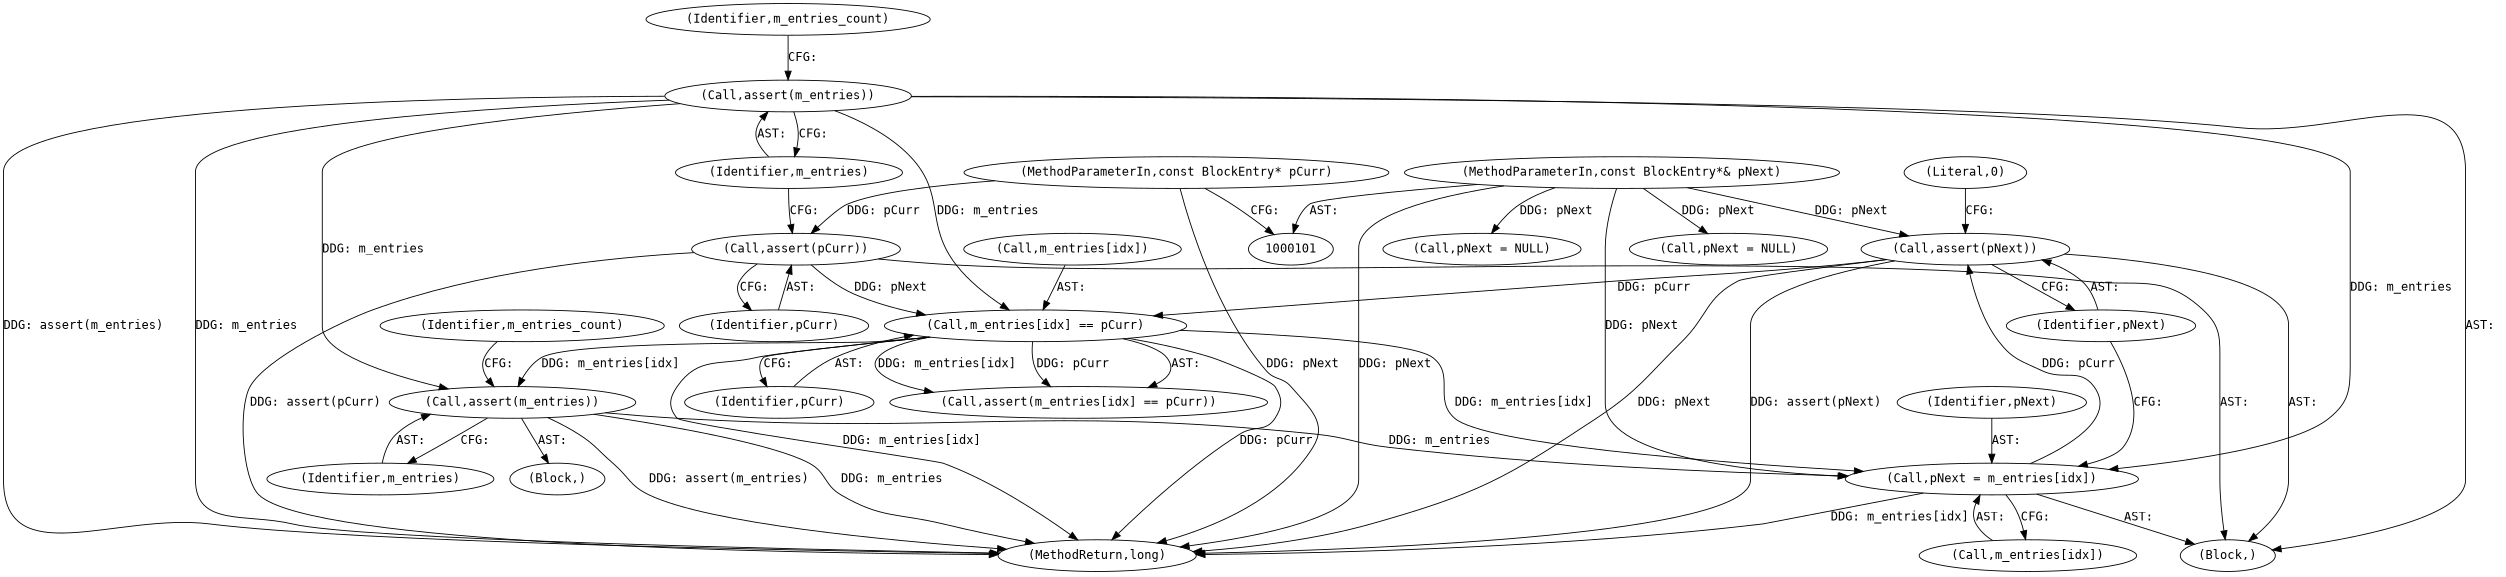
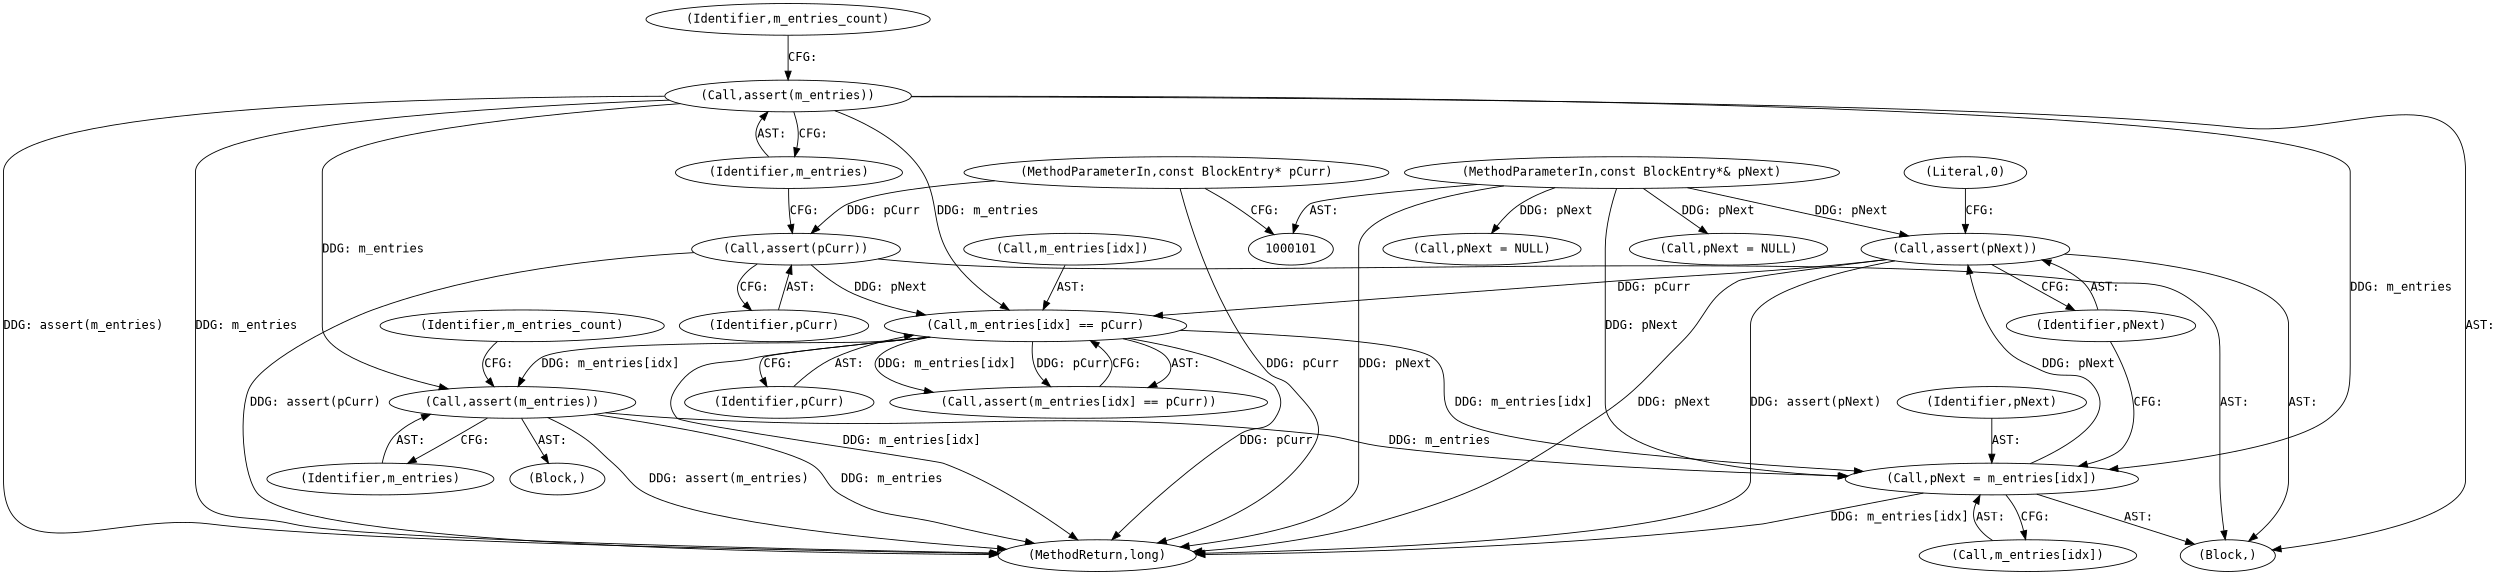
edge "(MethodParameterIn,const BlockEntry* pCurr)" -> "(MethodReturn,long)": label "DDG: pNext" -> "DDG: pCurr"
edge "(Call,pNext = m_entries[idx])" -> "(Call,assert(pNext))": label "DDG: pCurr" -> "DDG: pNext"
edge "(Call,assert(m_entries[idx] == pCurr))" -> "(Call,m_entries[idx] == pCurr)": added, label "CFG:"
